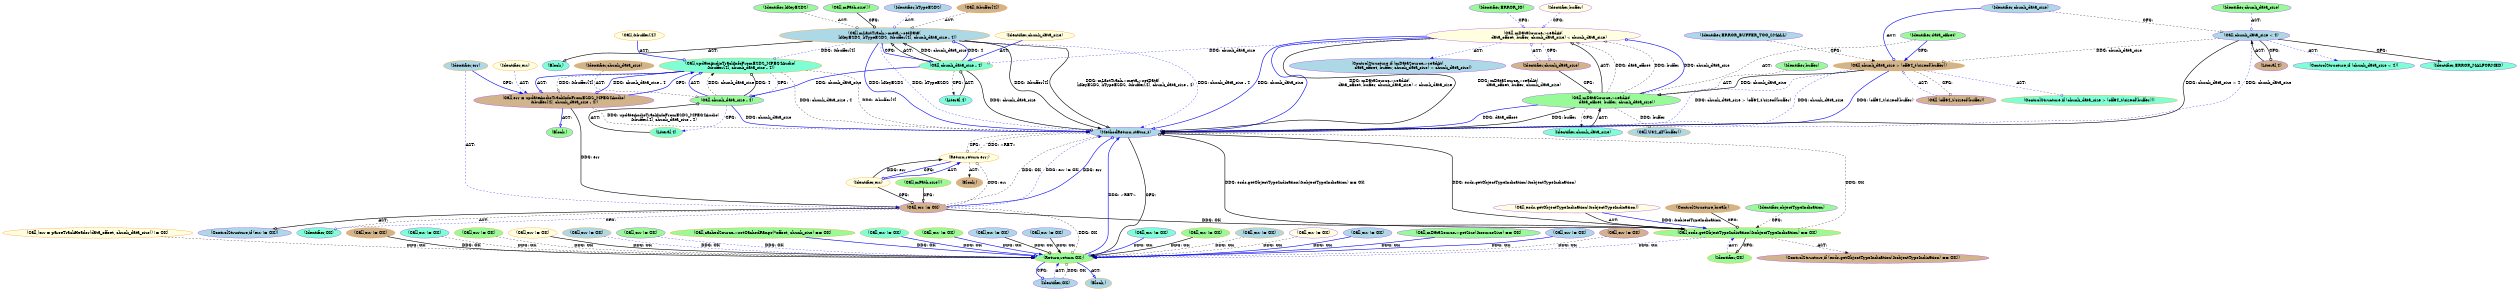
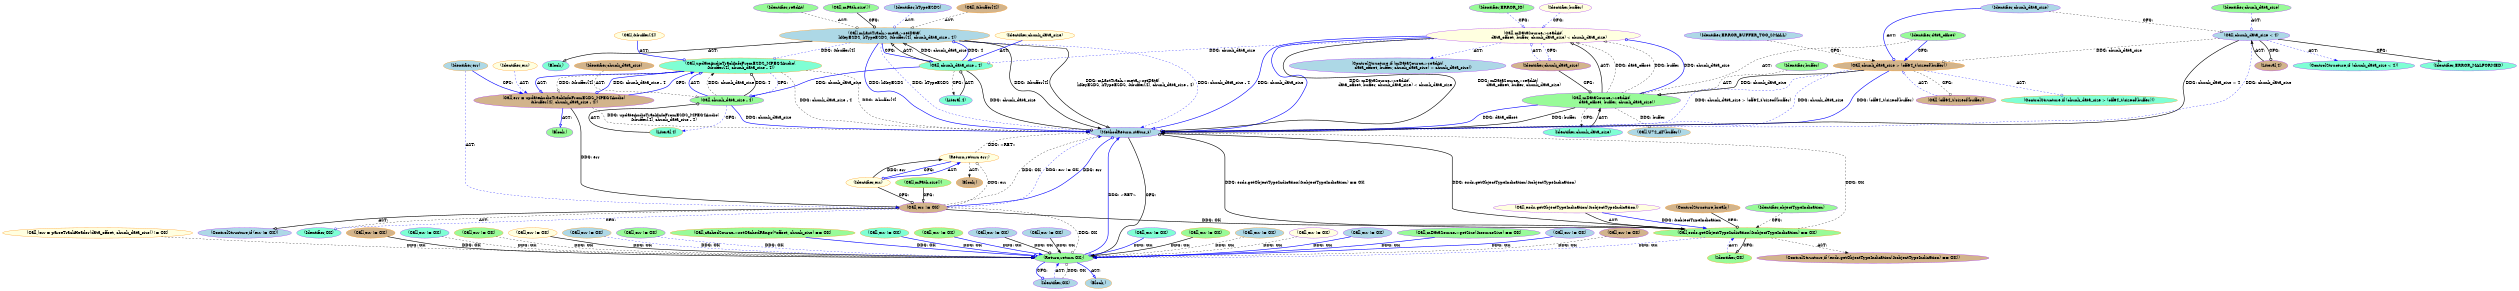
node "(Identifier,kKeyESDS)": label "(Identifier,kKeyESDS)" -> "(Identifier,readAt)"
node "(Call,U32_AT(buffer))": label "(Call,U32_AT(buffer))" -> "(Call,U72_AT(buffer))"
edge "(MethodReturn,status_t)" -> "(Return,return err;)": removed, label "CFG:"
node "(Return,return OK;)": color darkorange -> purple
